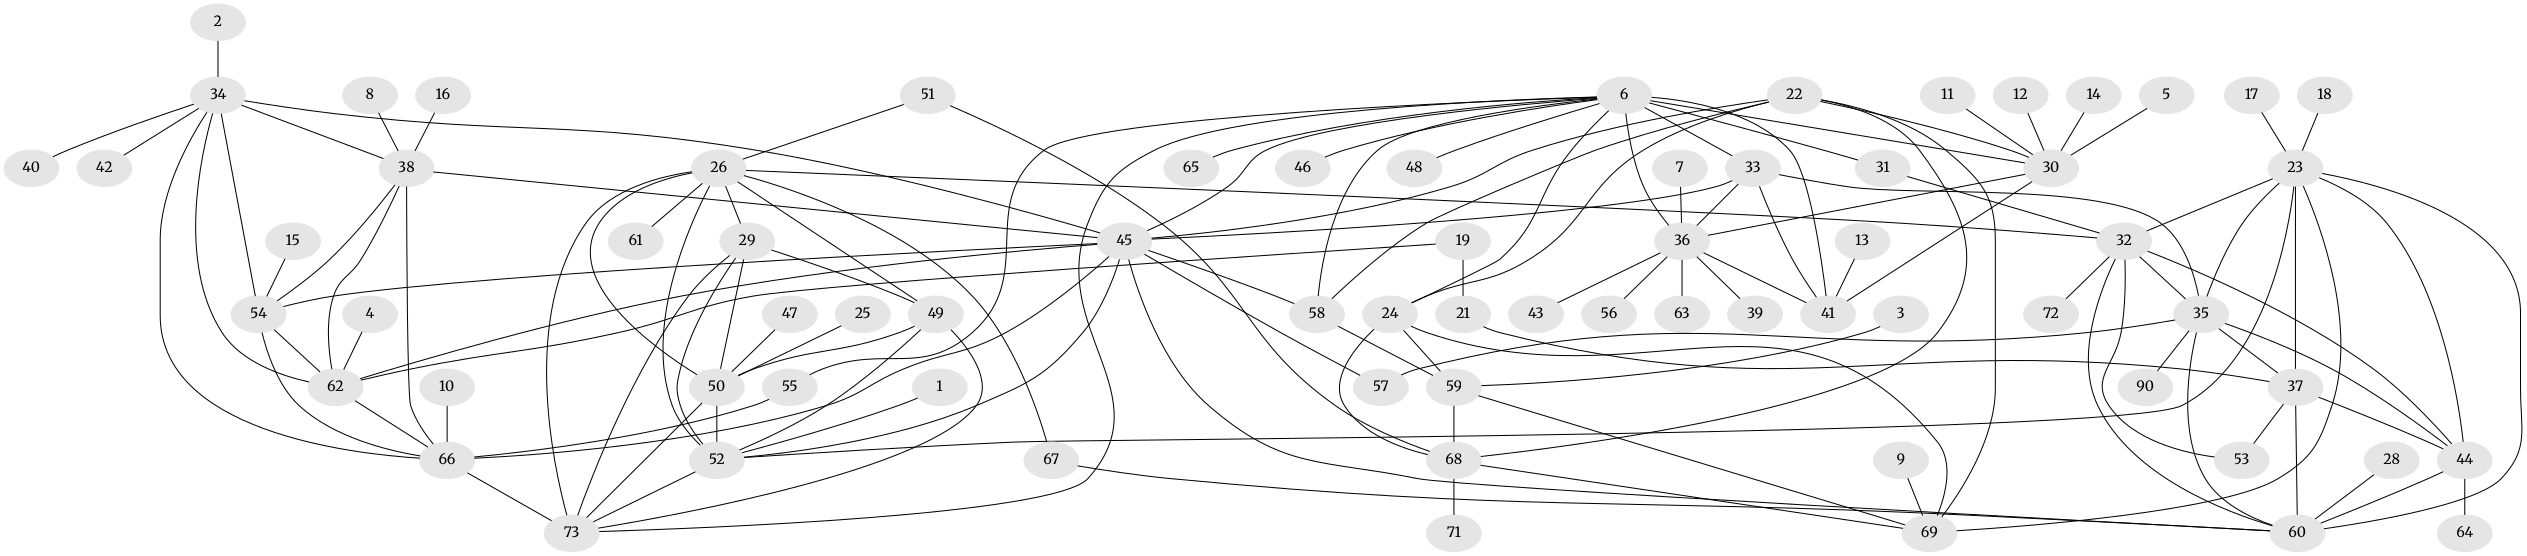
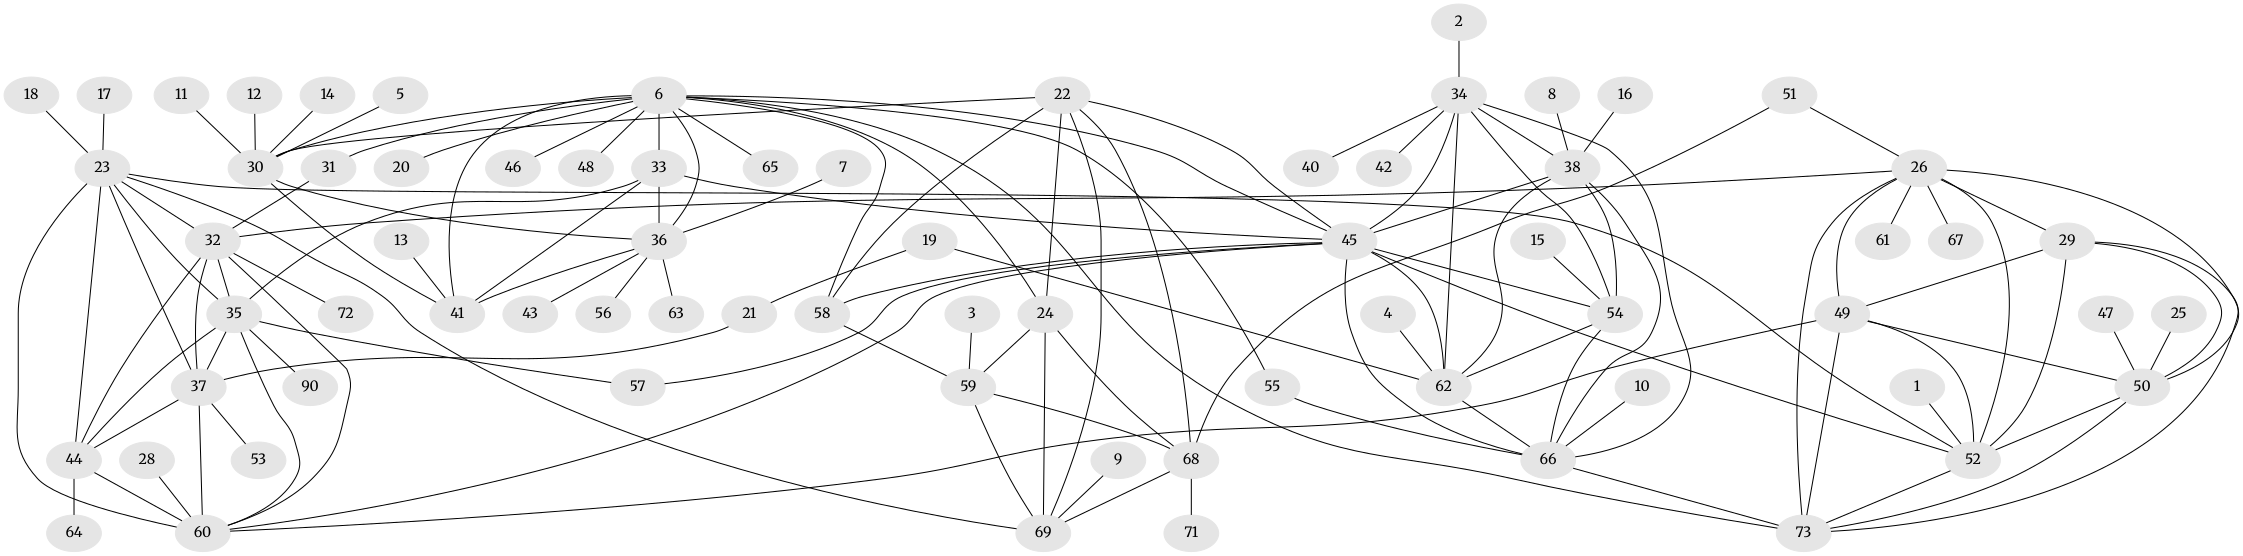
node "20": added
node "39": removed
edge "32" -- "53": now "32" -- "37"
edge "67" -- "60": now "49" -- "60"
